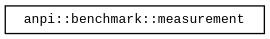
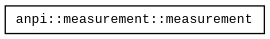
node "anpi::benchmark::measurement": label "anpi::benchmark::measurement" -> "anpi::measurement::measurement"
